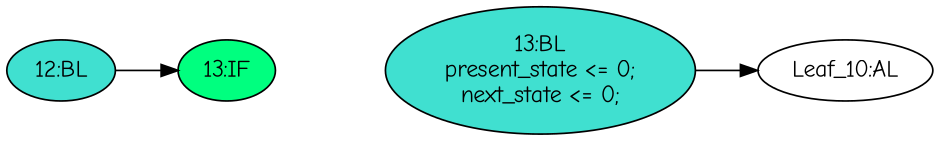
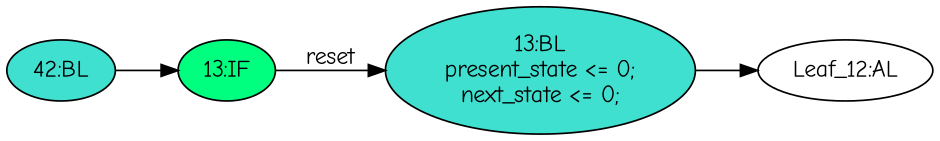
node "12:BL": label "12:BL" -> "42:BL"
edge "13:IF" -> "13:BL present_state <= 0; next_state <= 0;": added, label "reset"
node "Leaf_10:AL": label "Leaf_10:AL" -> "Leaf_12:AL"
